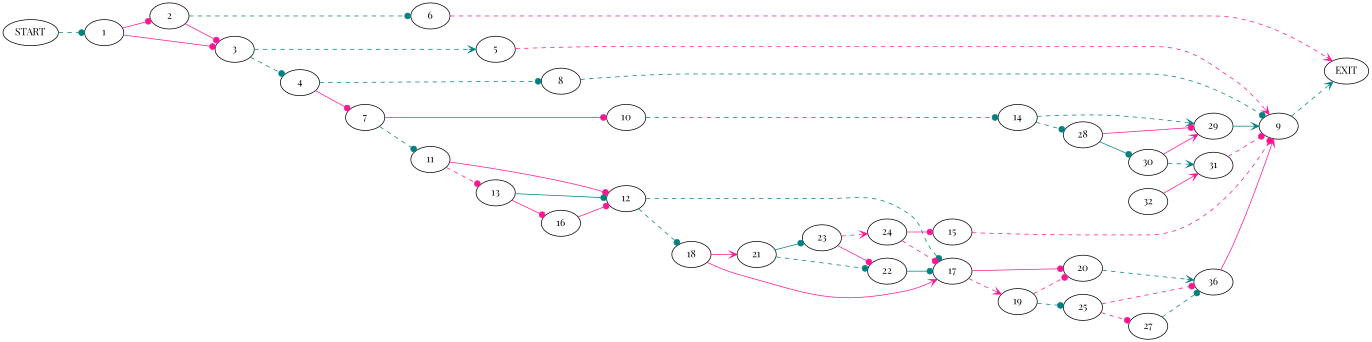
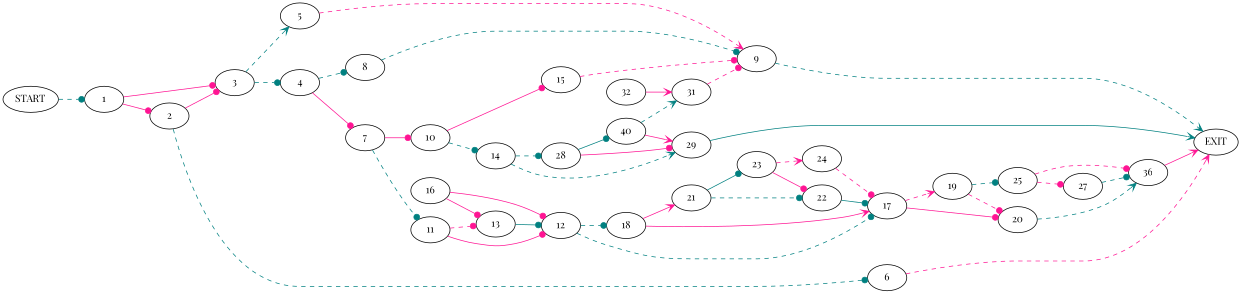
edge "29" -> "9": now "29" -> "EXIT"
node "30": label "30" -> "40"
edge "13" -> "16": reversed
edge "36" -> "9": now "36" -> "EXIT"
edge "24" -> "15": now "10" -> "15"
